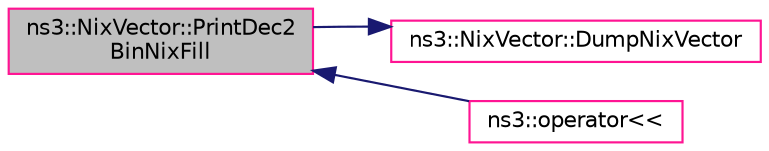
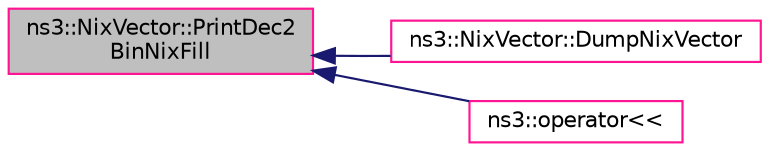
edge "ns3::NixVector::PrintDec2 BinNixFill" -> "ns3::NixVector::DumpNixVector": reversed
